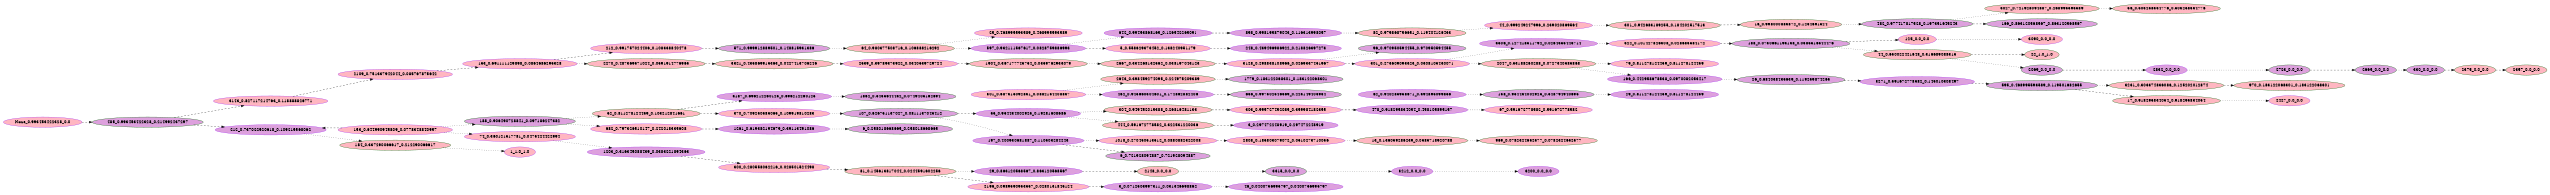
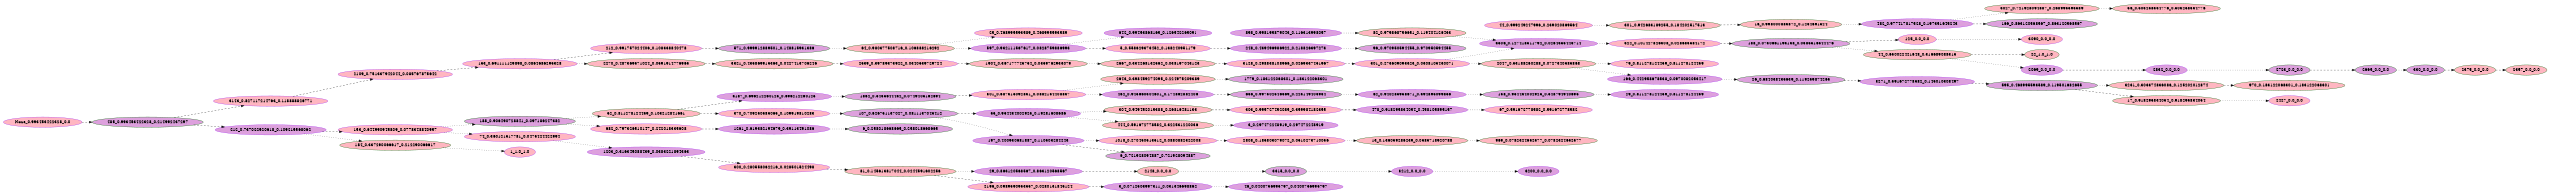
node "482_0.977417817528_0.197351645243": color darkgreen -> purple
edge "82_0.979868756651_0.119404126433" -> "44_0.999249247996_0.239020869564": now "82_0.979868756651_0.119404126433" -> "3506_0.127418511792_0.0264355443714"
edge "642_0.99453868165_0.126542265091" -> "898_0.998195879043_0.116313998057": removed
edge "3128_0.298838108966_0.0269337451967" -> "96_0.970950594455_0.970950594455": now "248_0.439496986922_0.218826397273" -> "96_0.970950594455_0.970950594455"
node "2069_0.0_0.0": color darkgreen -> purple
edge "636_0.997502546369_0.223149403934" -> "62_0.940285958671_0.394895099856": added
edge "1862_0.5435644432_0.0749405162694" -> "301_0.687315092831_0.0882154408837": added
edge "444_0.591672778582_0.322531220036" -> "3_0.297472248919_0.297472248919": style dashed -> dotted
edge "153_0.644990945809_0.0778348840957" -> "212_0.737022520618_0.109215568062": reversed
